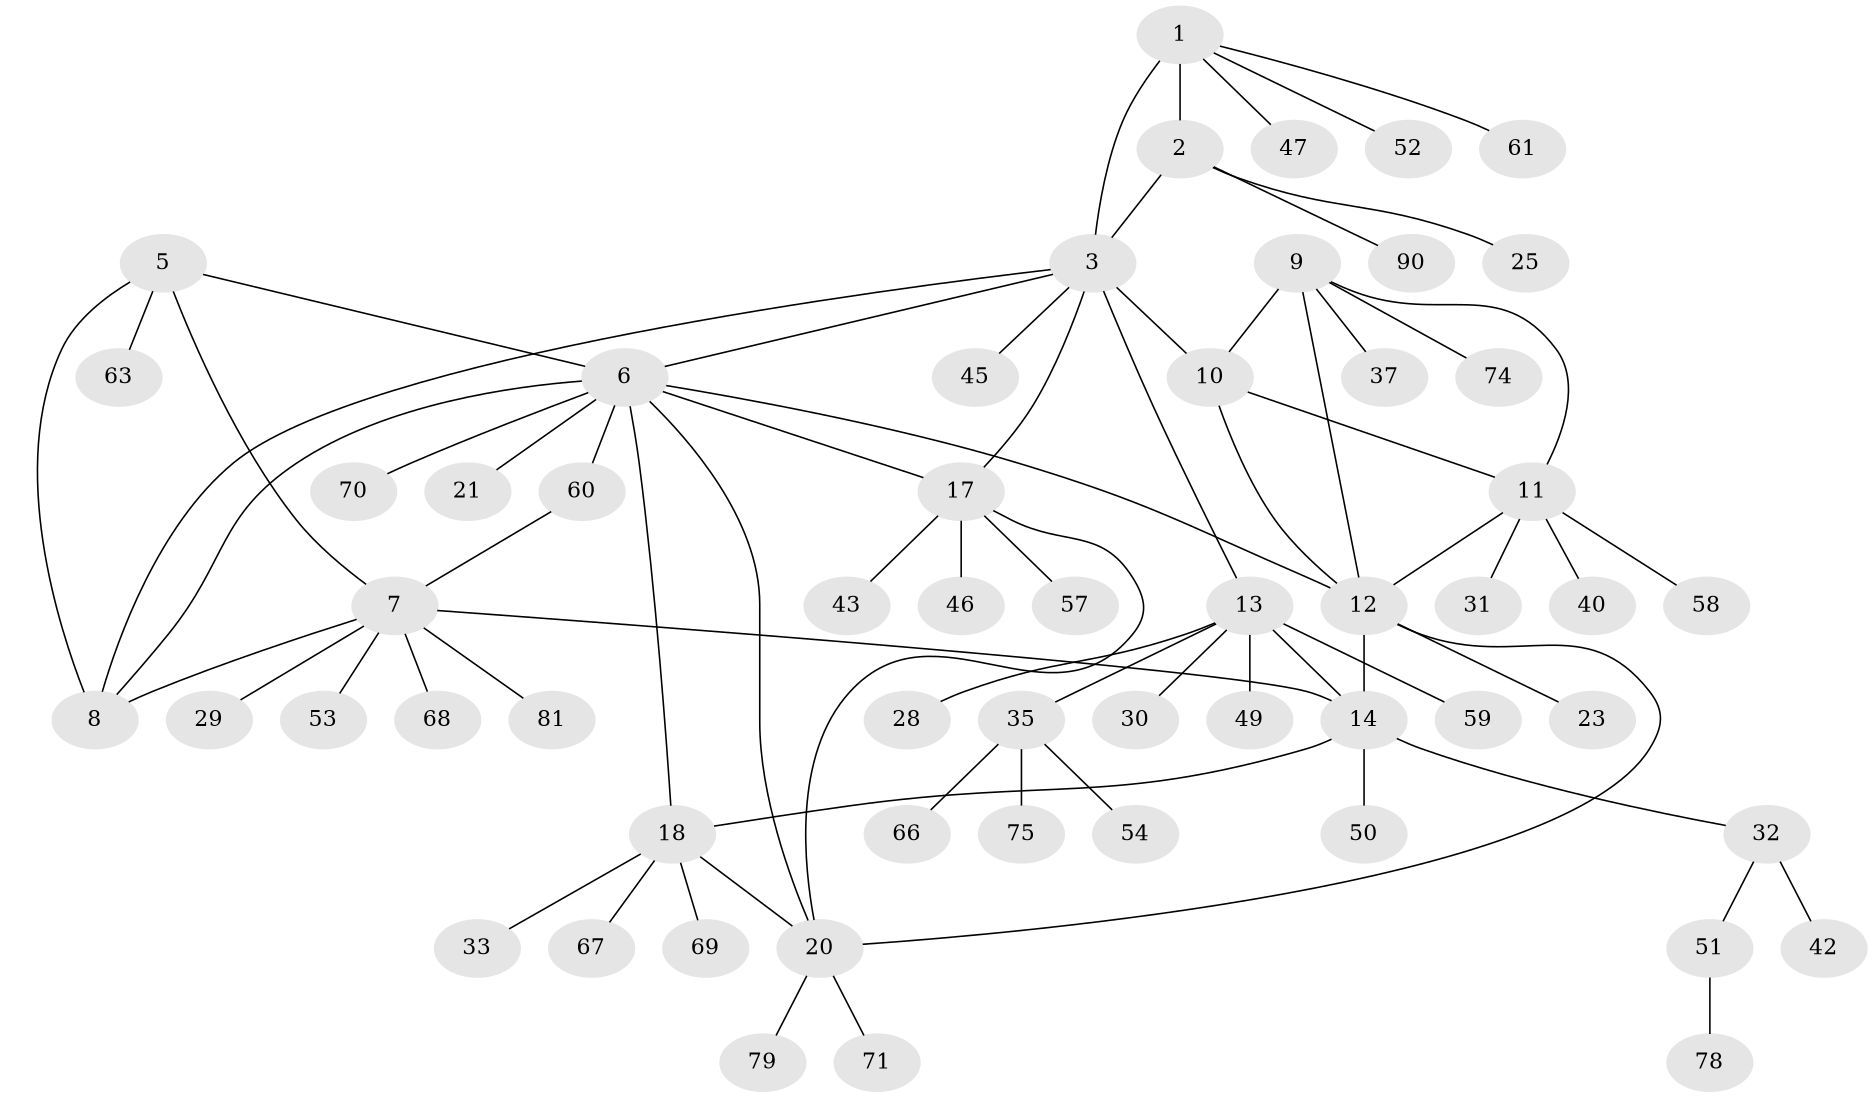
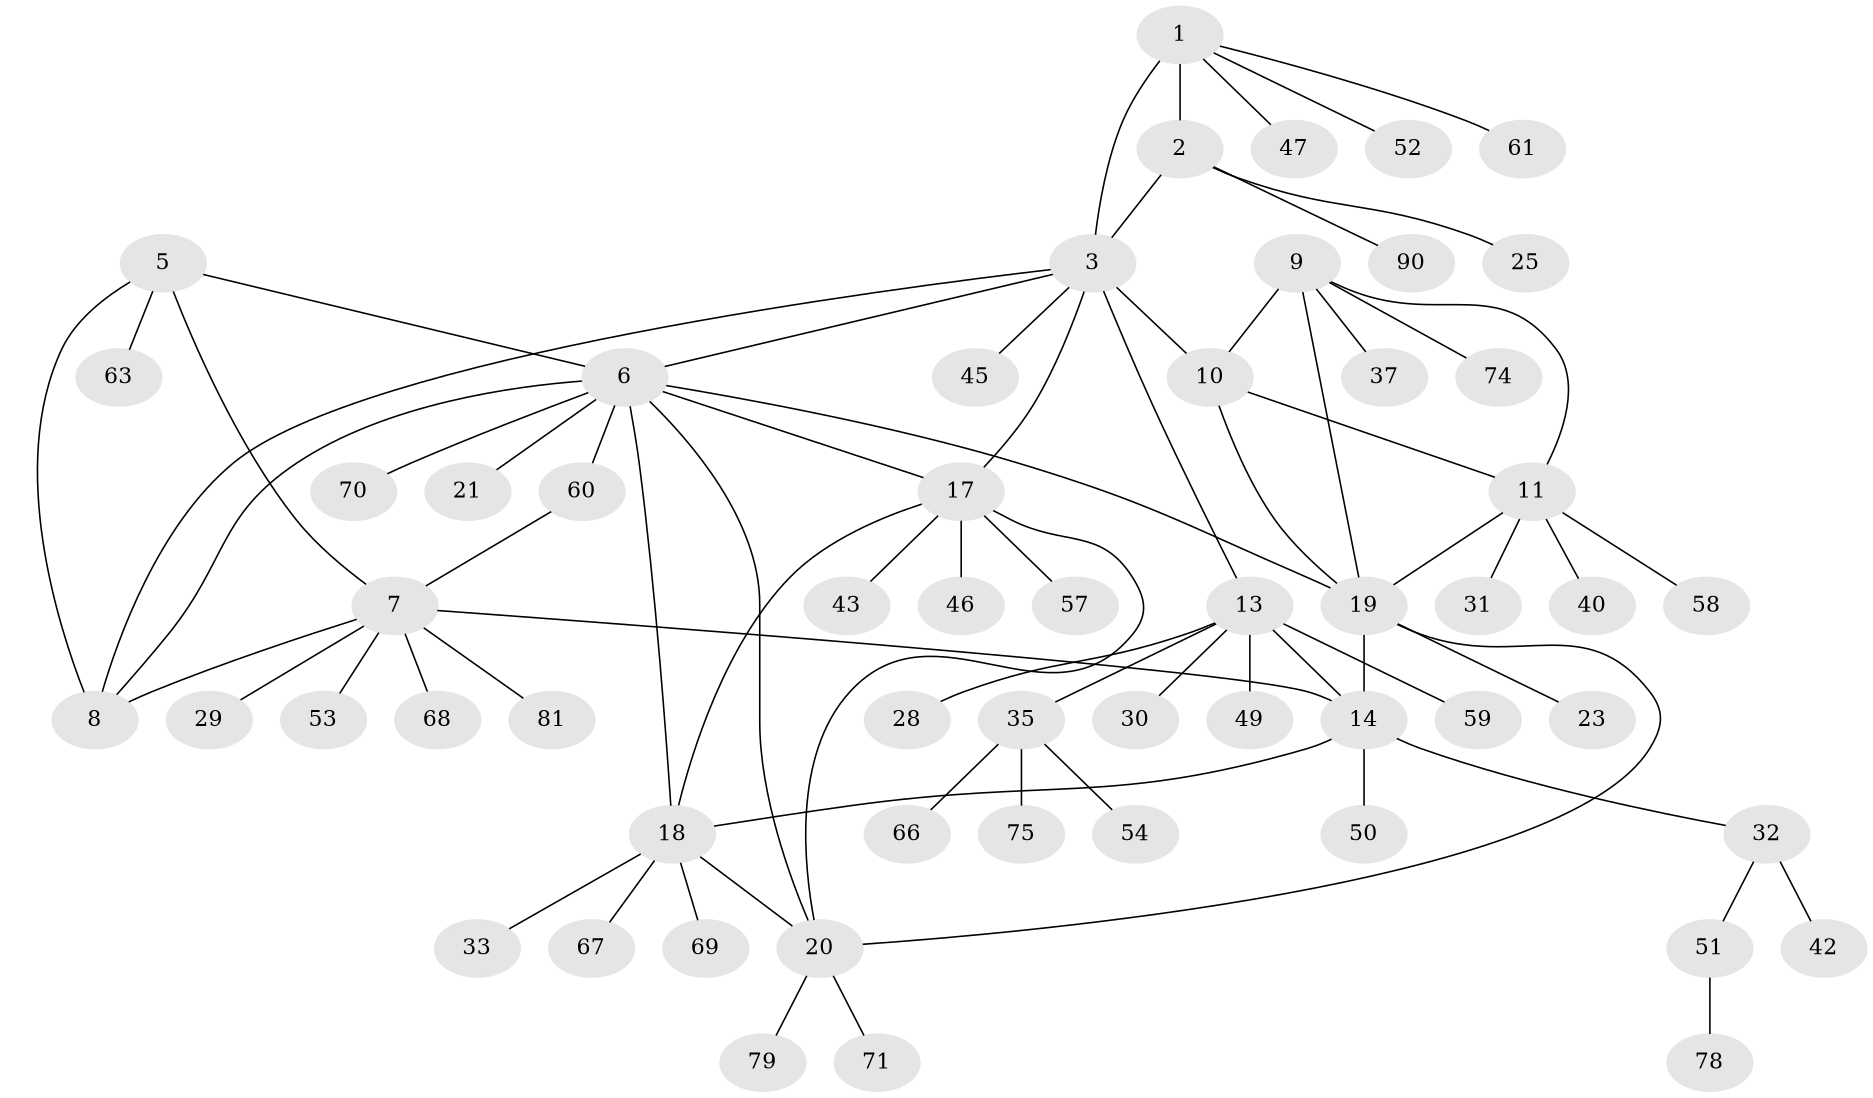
edge "17" -- "18": added
node "12": label "12" -> "19"
